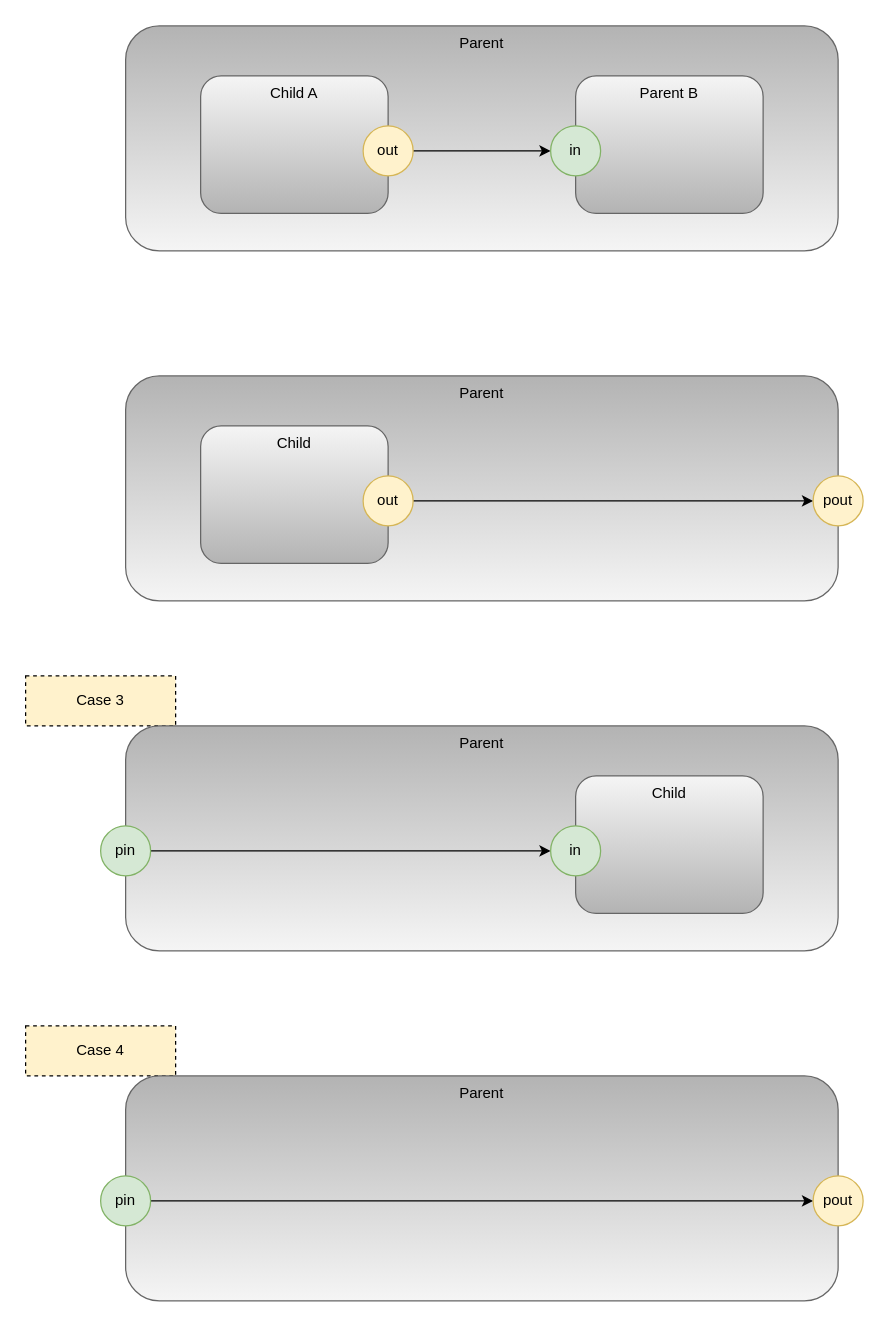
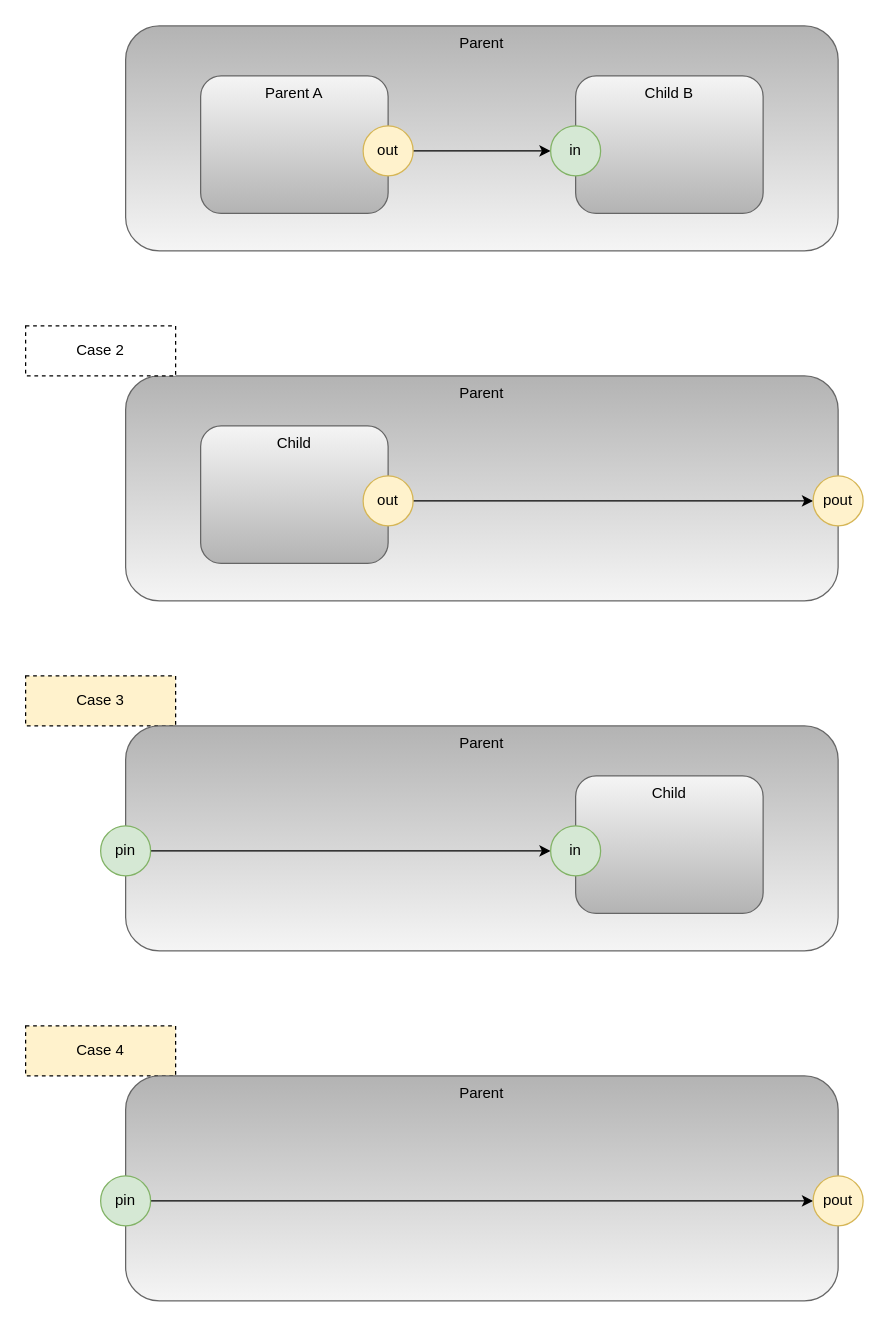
node "Child A": label "Child A" -> "Parent A"
node "Parent B": label "Parent B" -> "Child B"
node "Case 2": added
